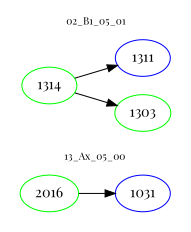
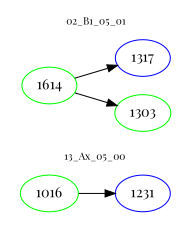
node "1311": label "1311" -> "1317"
node "1314": label "1314" -> "1614"
node "2016": label "2016" -> "1016"
node "1031": label "1031" -> "1231"
